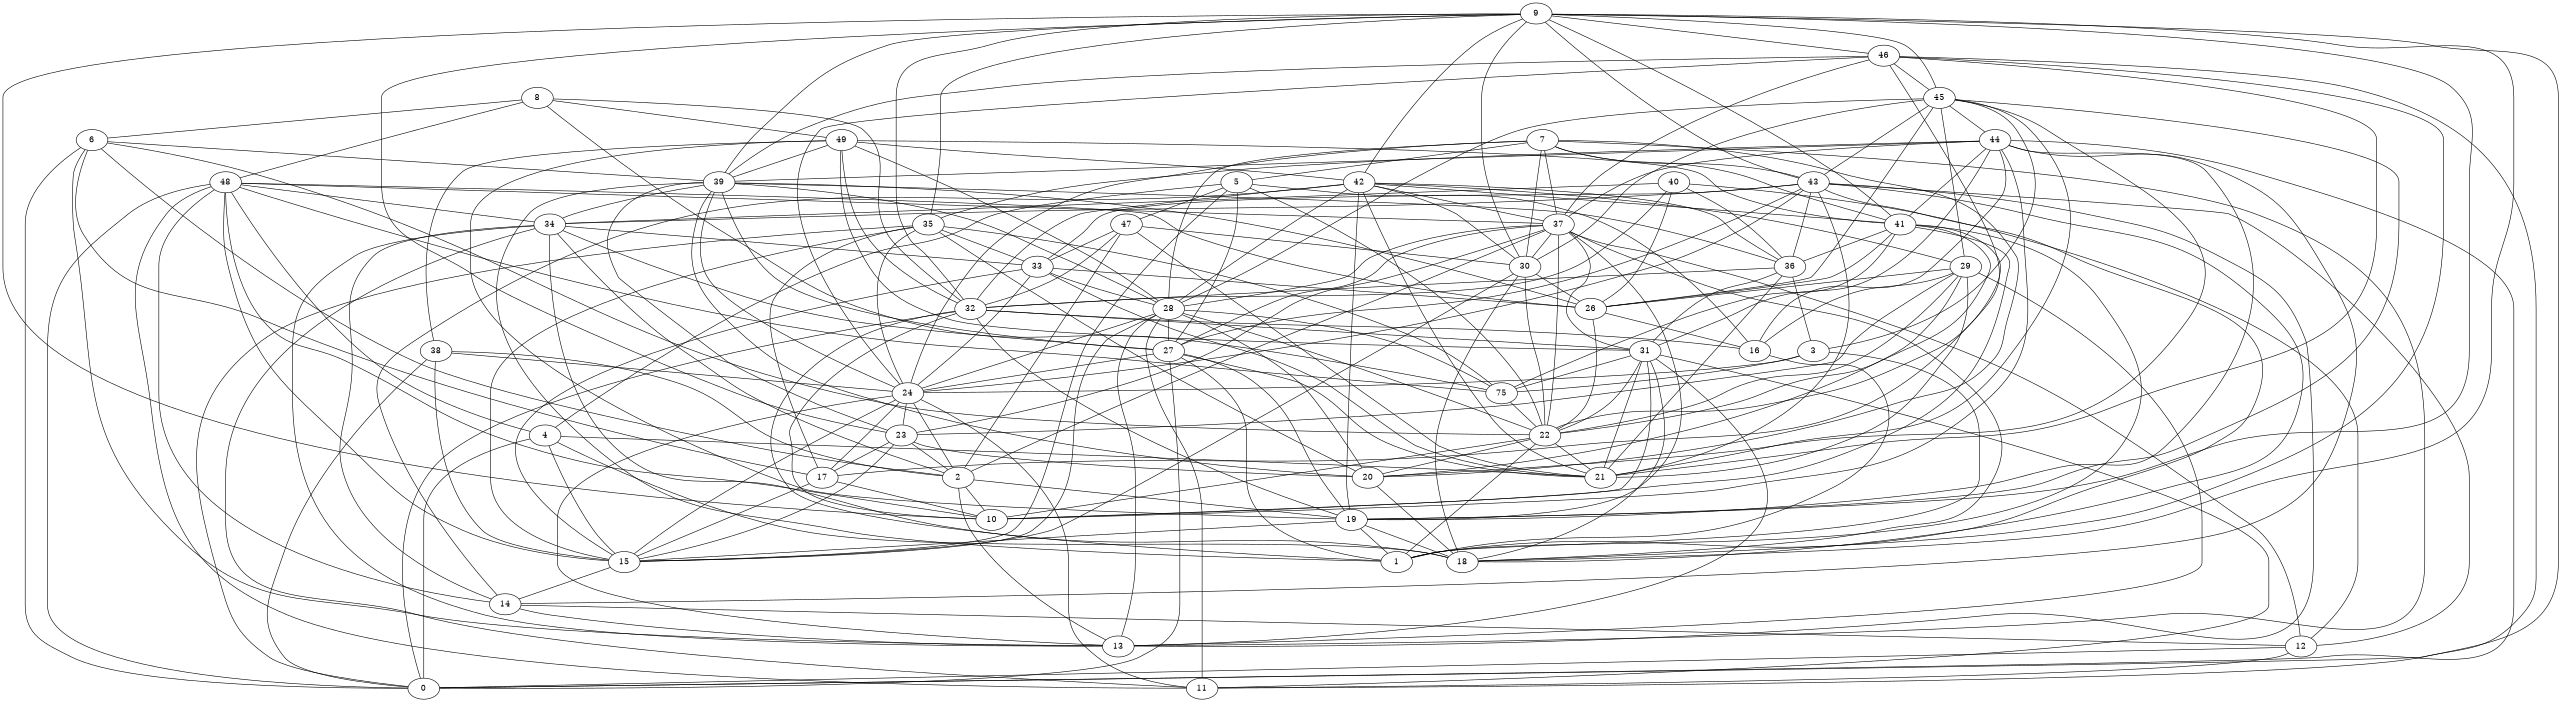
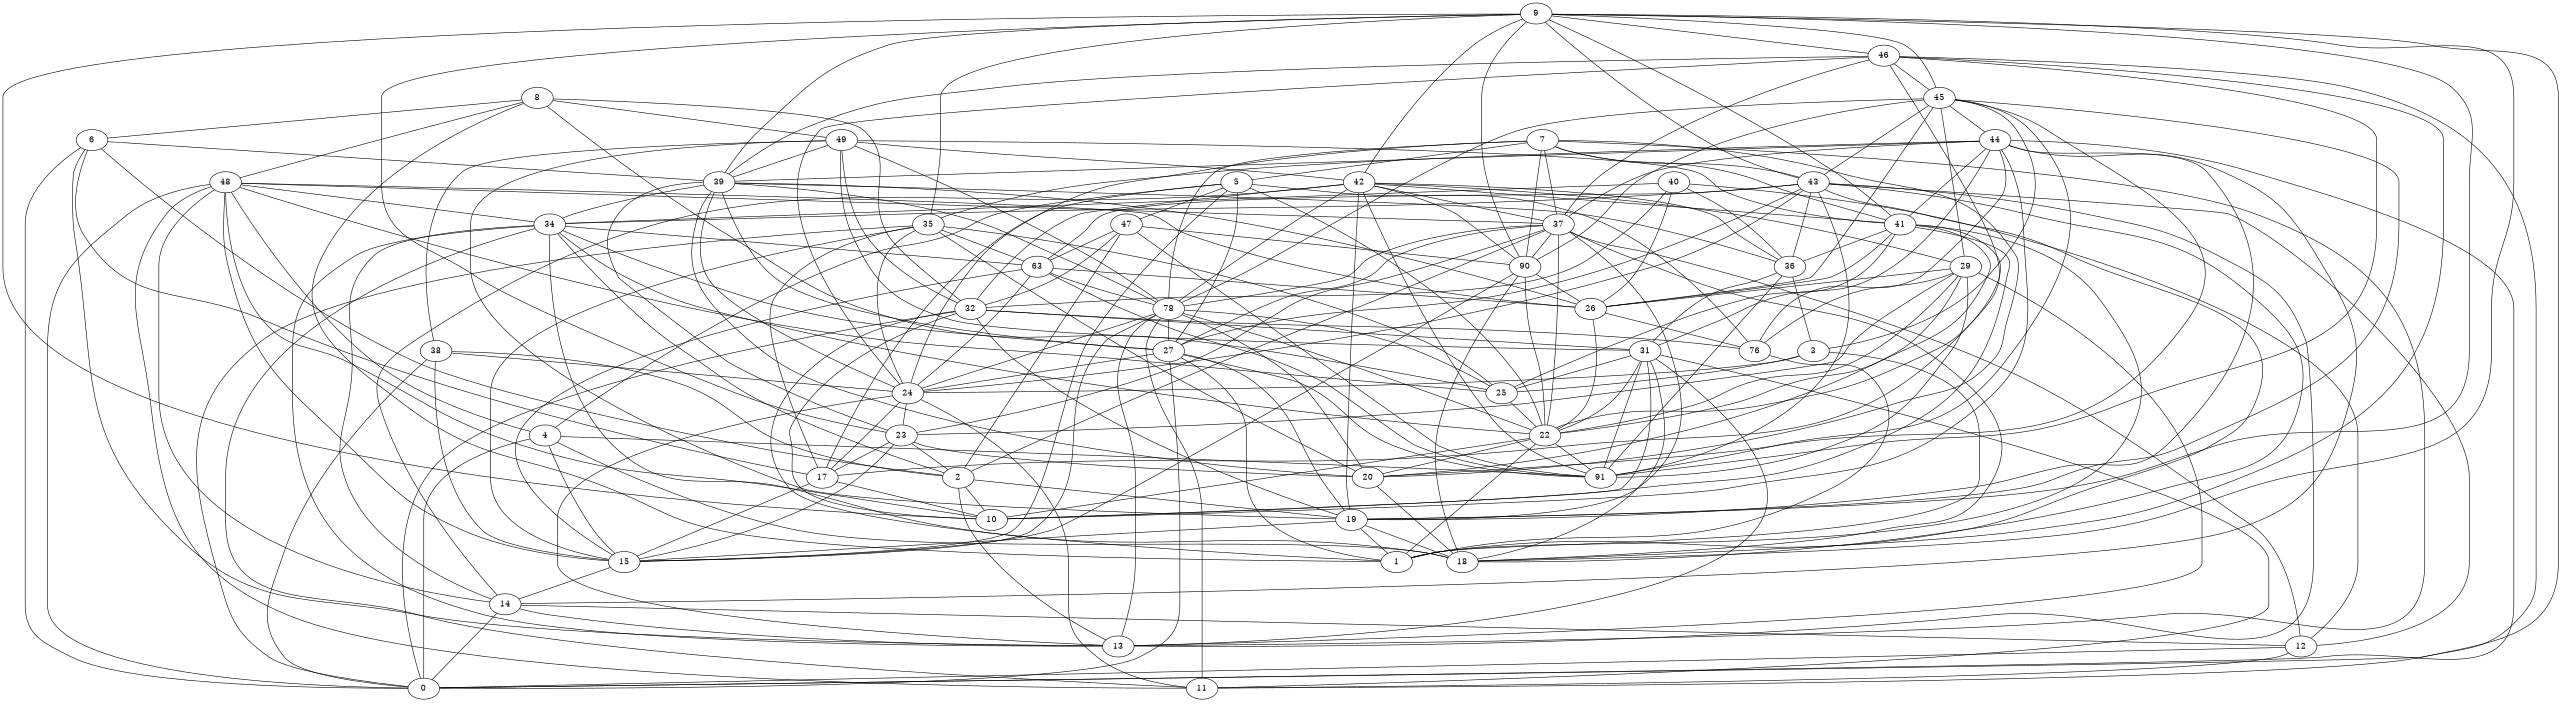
edge "9" -- "32": removed
edge "5" -- "17": added
node "33": label "33" -> "63"
node "30": label "30" -> "90"
edge "36" -- "32": removed
node "28": label "28" -> "78"
edge "37" -- "31": removed
node "16": label "16" -> "76"
edge "6" -- "22": now "34" -- "22"
node "75": label "75" -> "25"
edge "24" -- "2": removed
edge "24" -- "15": removed
node "21": label "21" -> "91"
edge "39" -- "1": now "8" -- "1"
edge "14" -- "0": added
